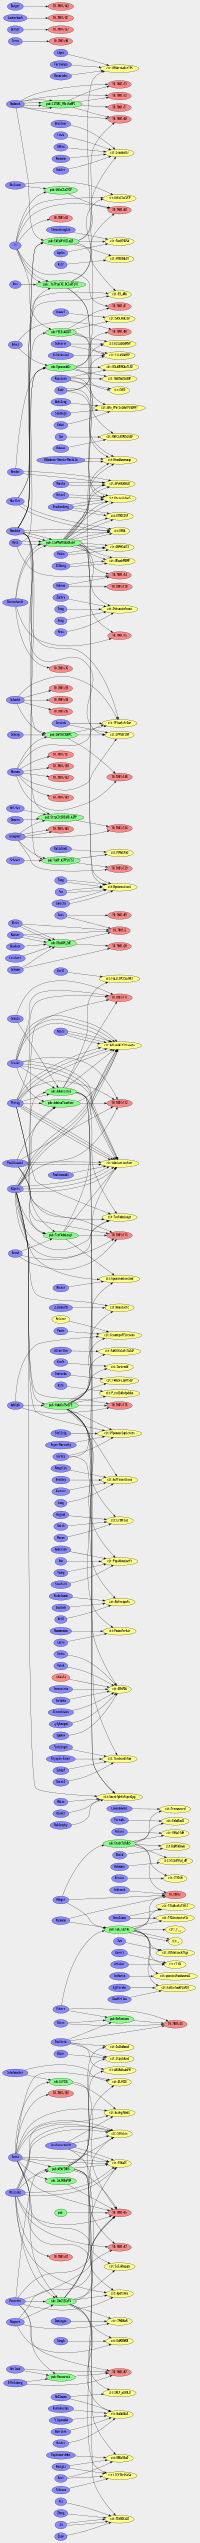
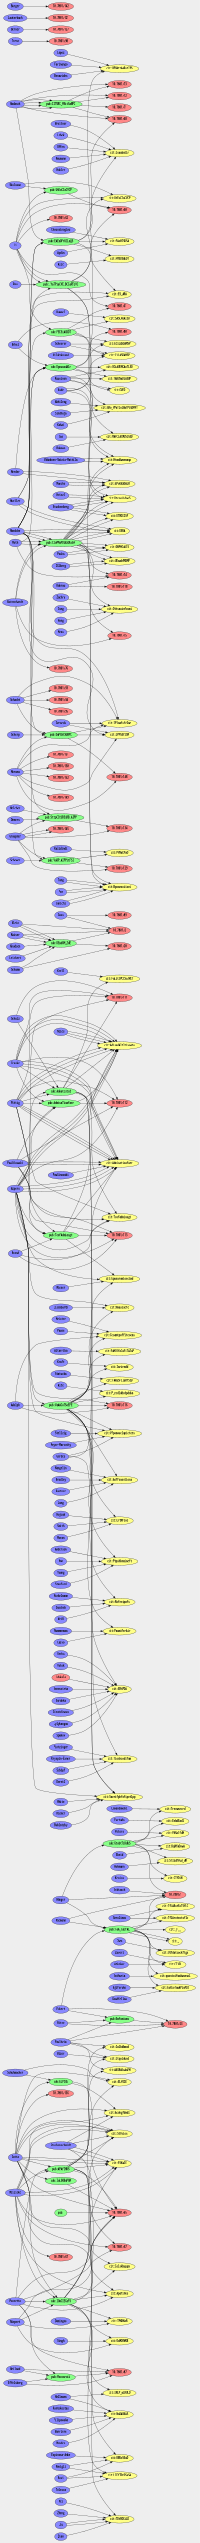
node "Meister": fillcolor #ffff88 -> #8888ff
